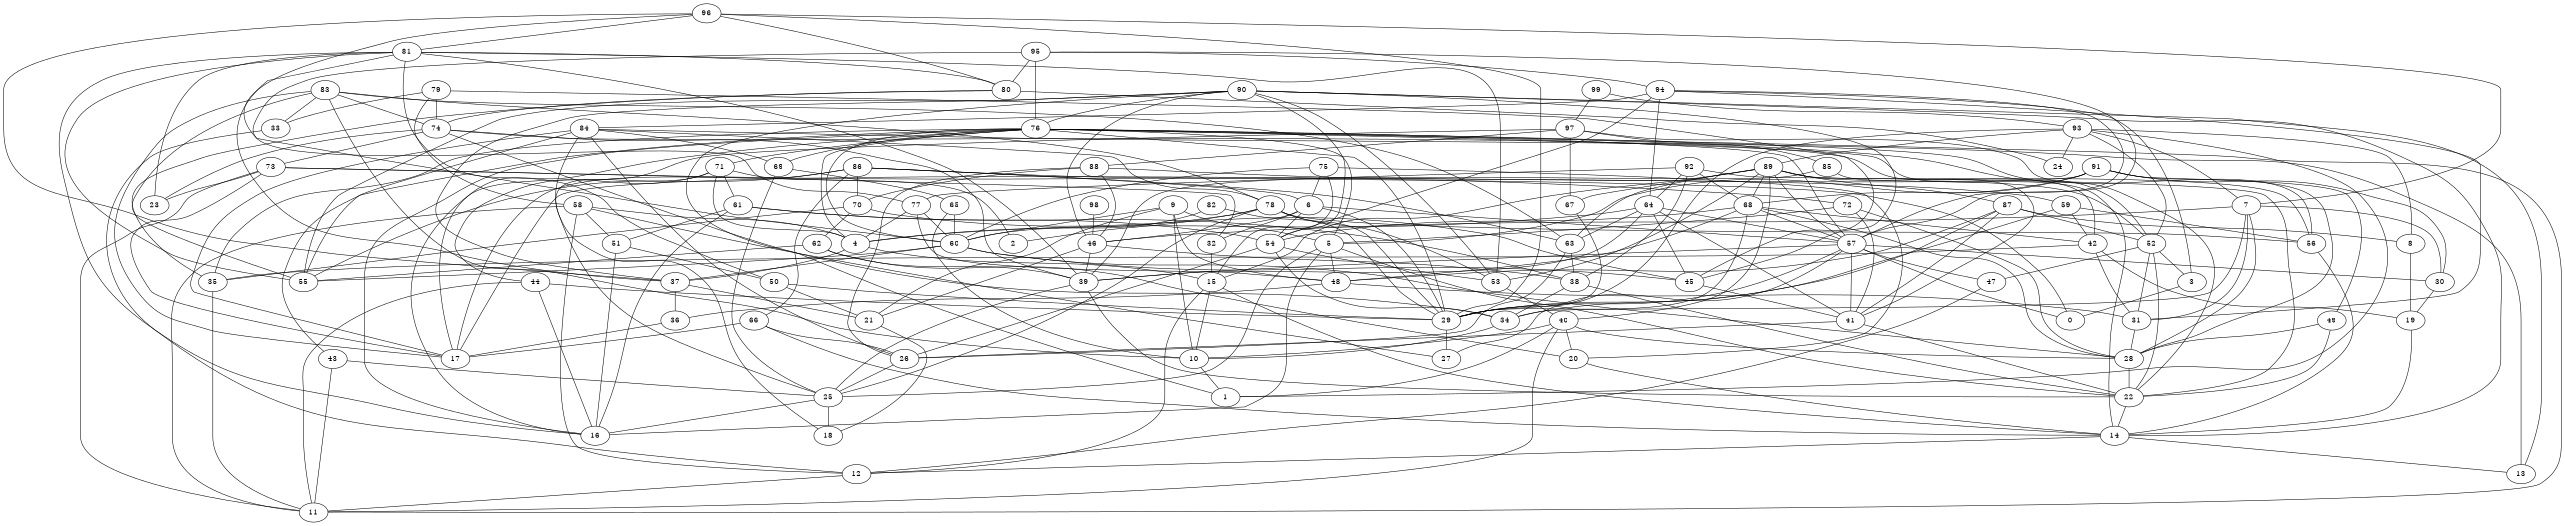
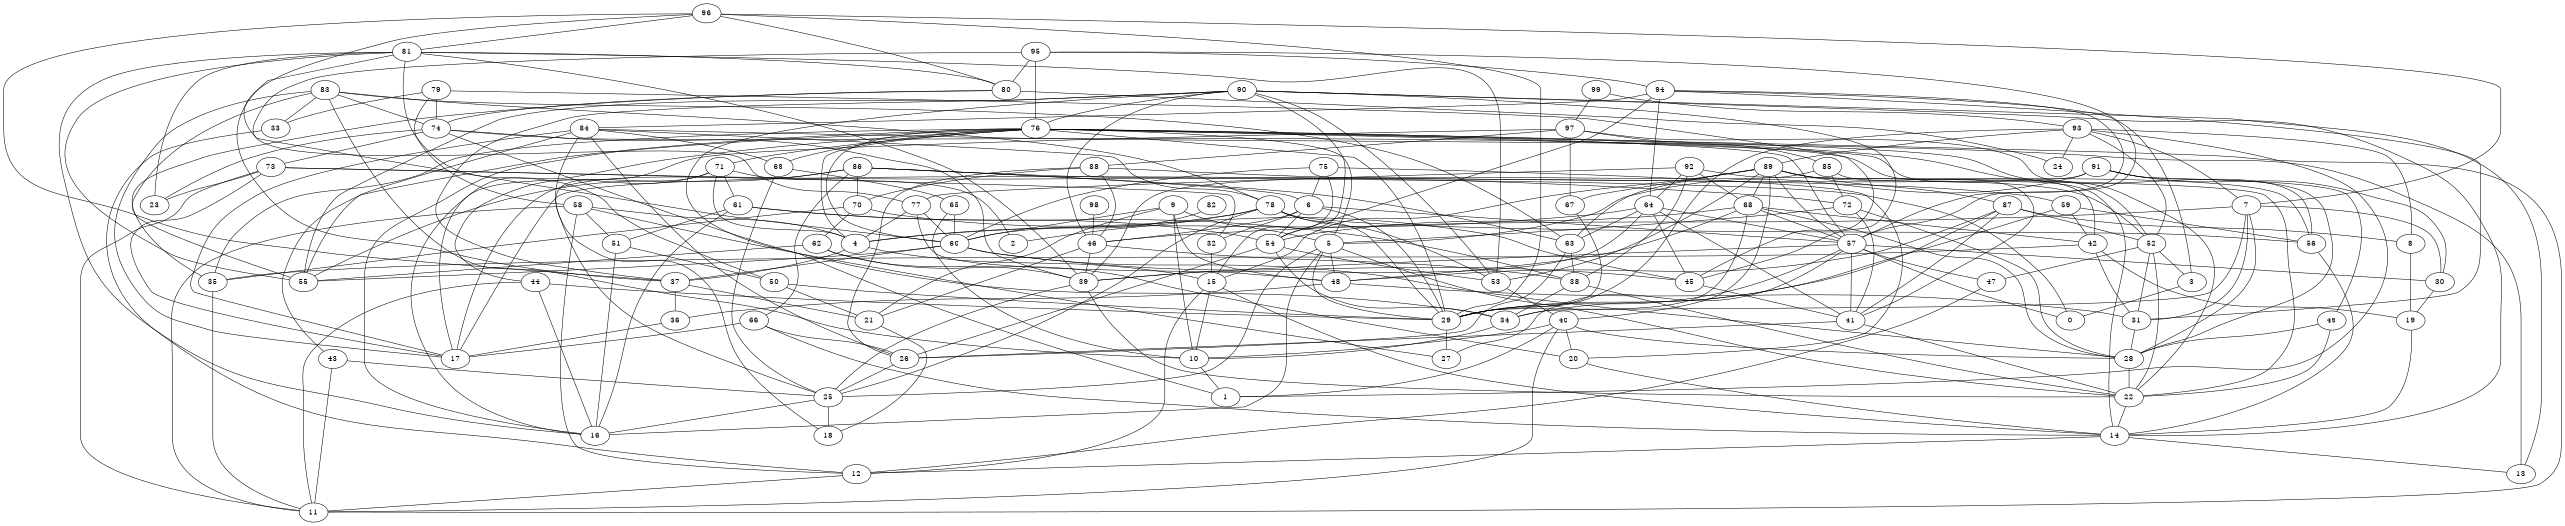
edge "85" -- "72": added
edge "91" -- "68": removed
edge "82" -- "29": now "5" -- "29"
